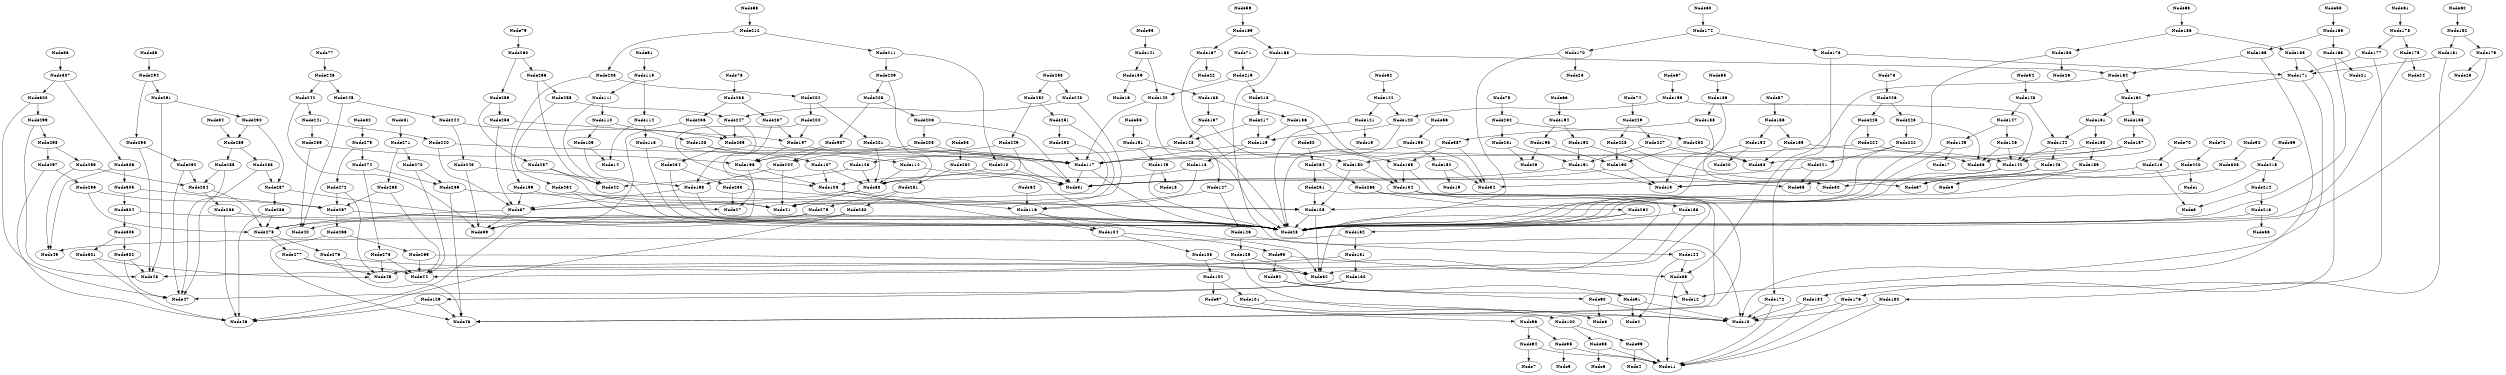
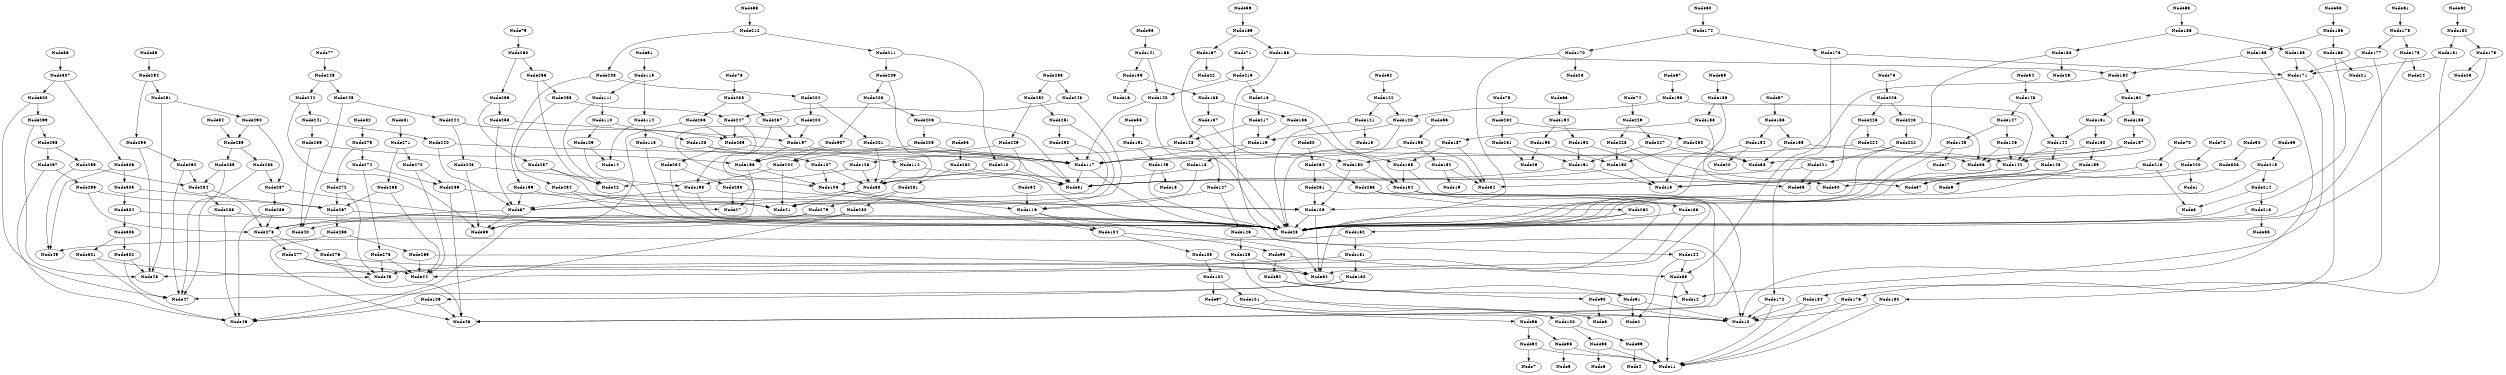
node "Node387": label "Node387" -> "Node187"
